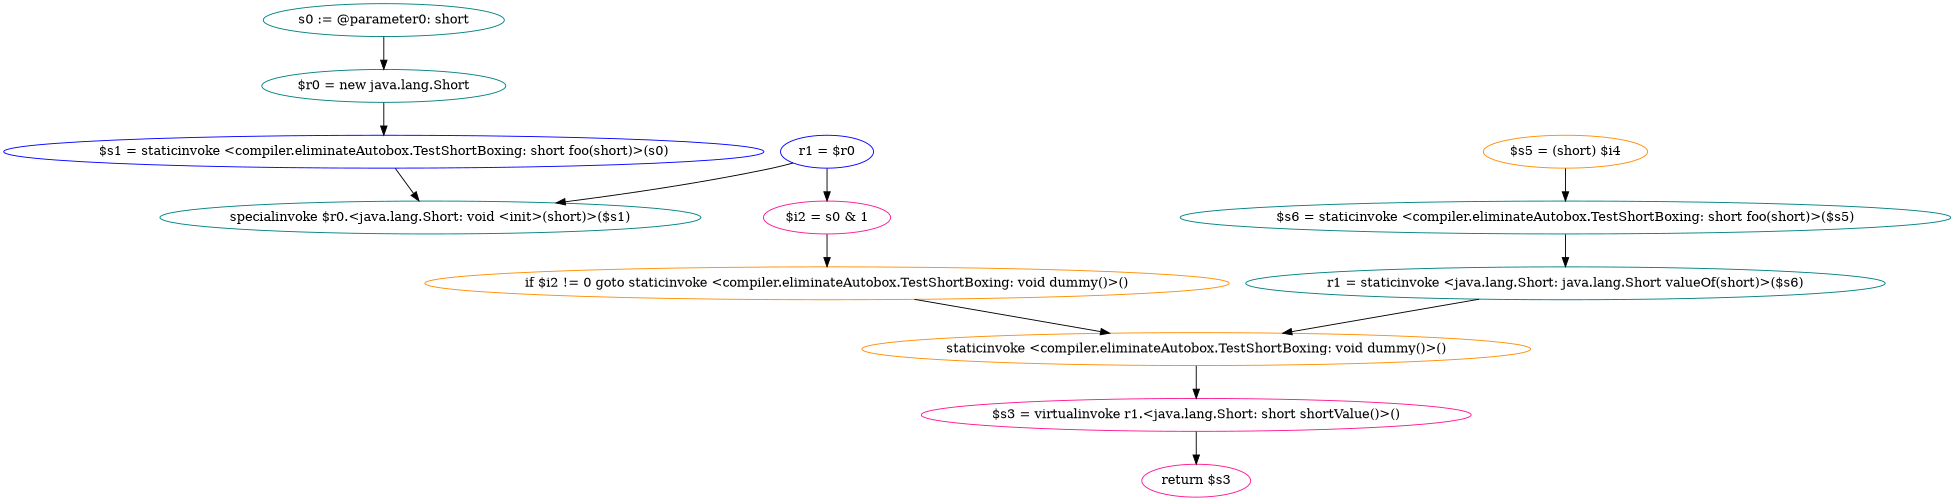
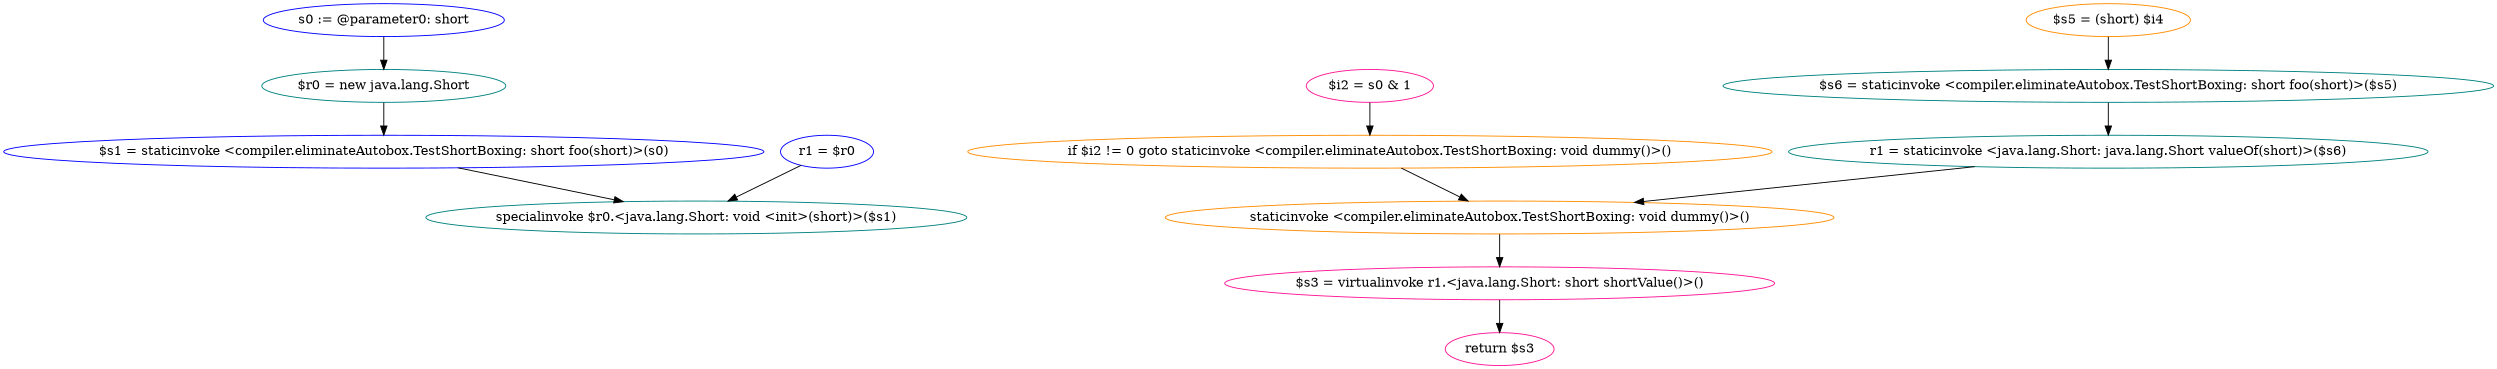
node "s0 := @parameter0: short": color teal -> blue
edge "r1 = $r0" -> "$i2 = s0 & 1": removed
